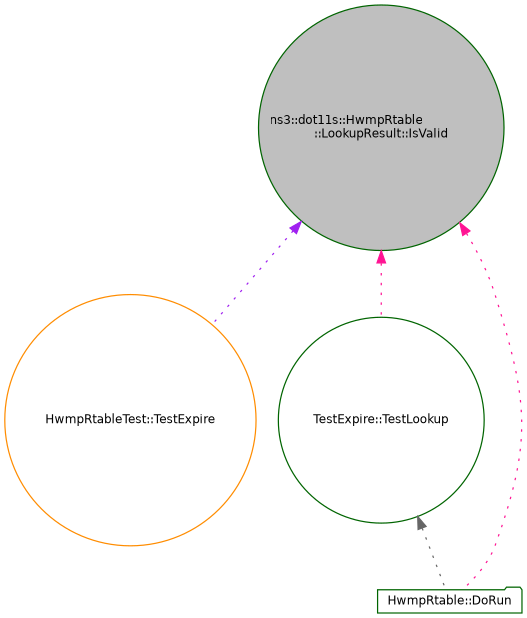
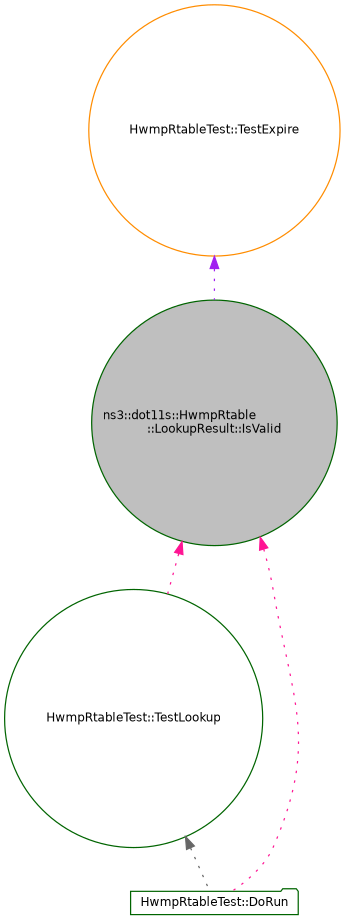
edge "HwmpRtableTest::TestExpire" -> "ns3::dot11s::HwmpRtable ::LookupResult::IsValid": reversed
node "TestExpire::TestLookup": label "TestExpire::TestLookup" -> "HwmpRtableTest::TestLookup"
node "HwmpRtable::DoRun": label "HwmpRtable::DoRun" -> "HwmpRtableTest::DoRun"
